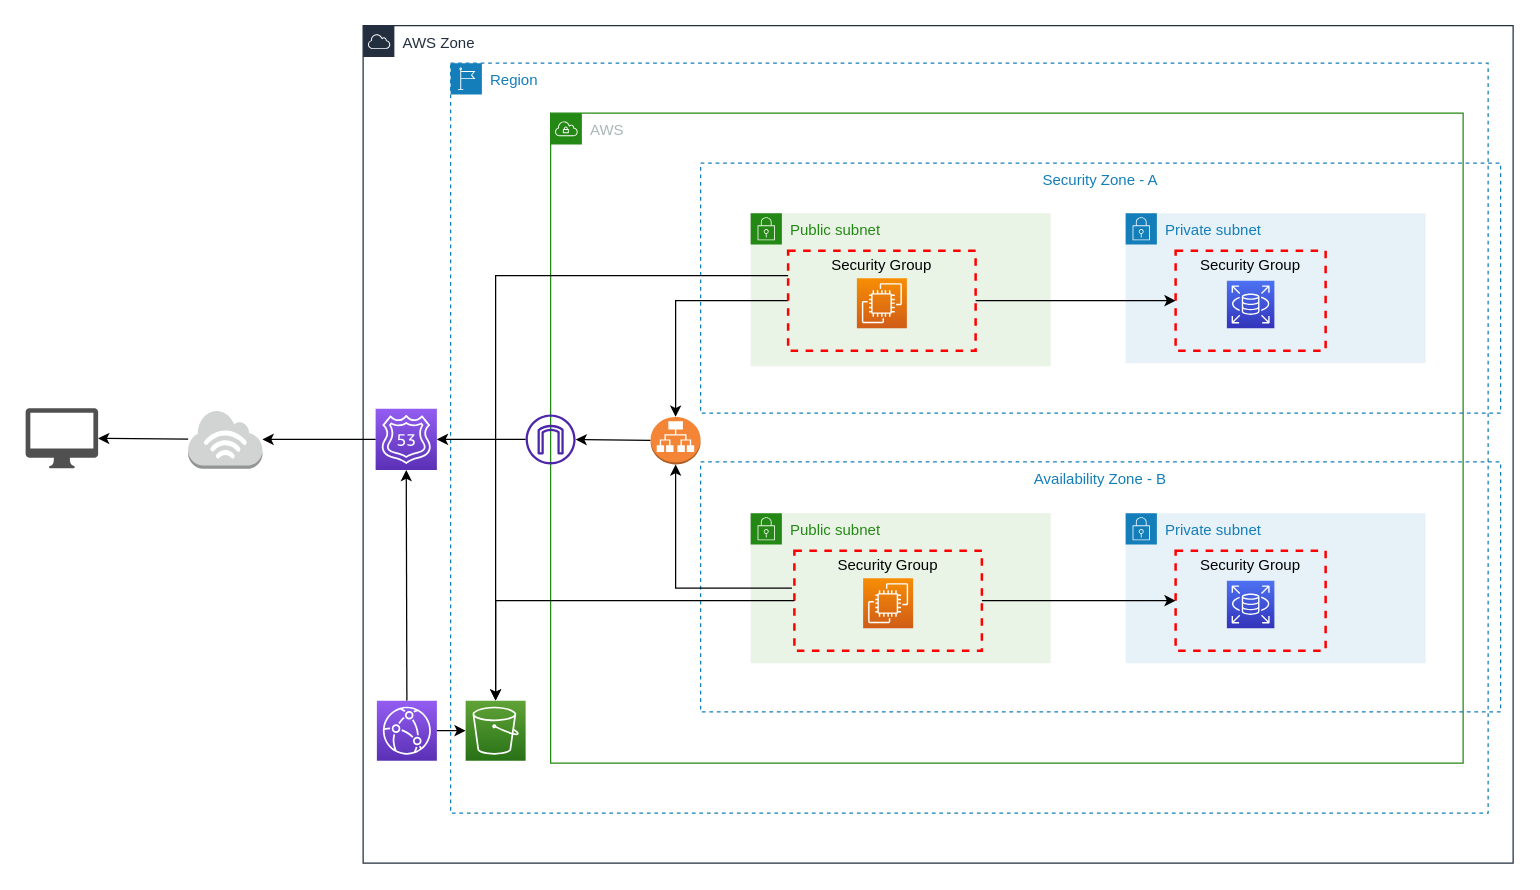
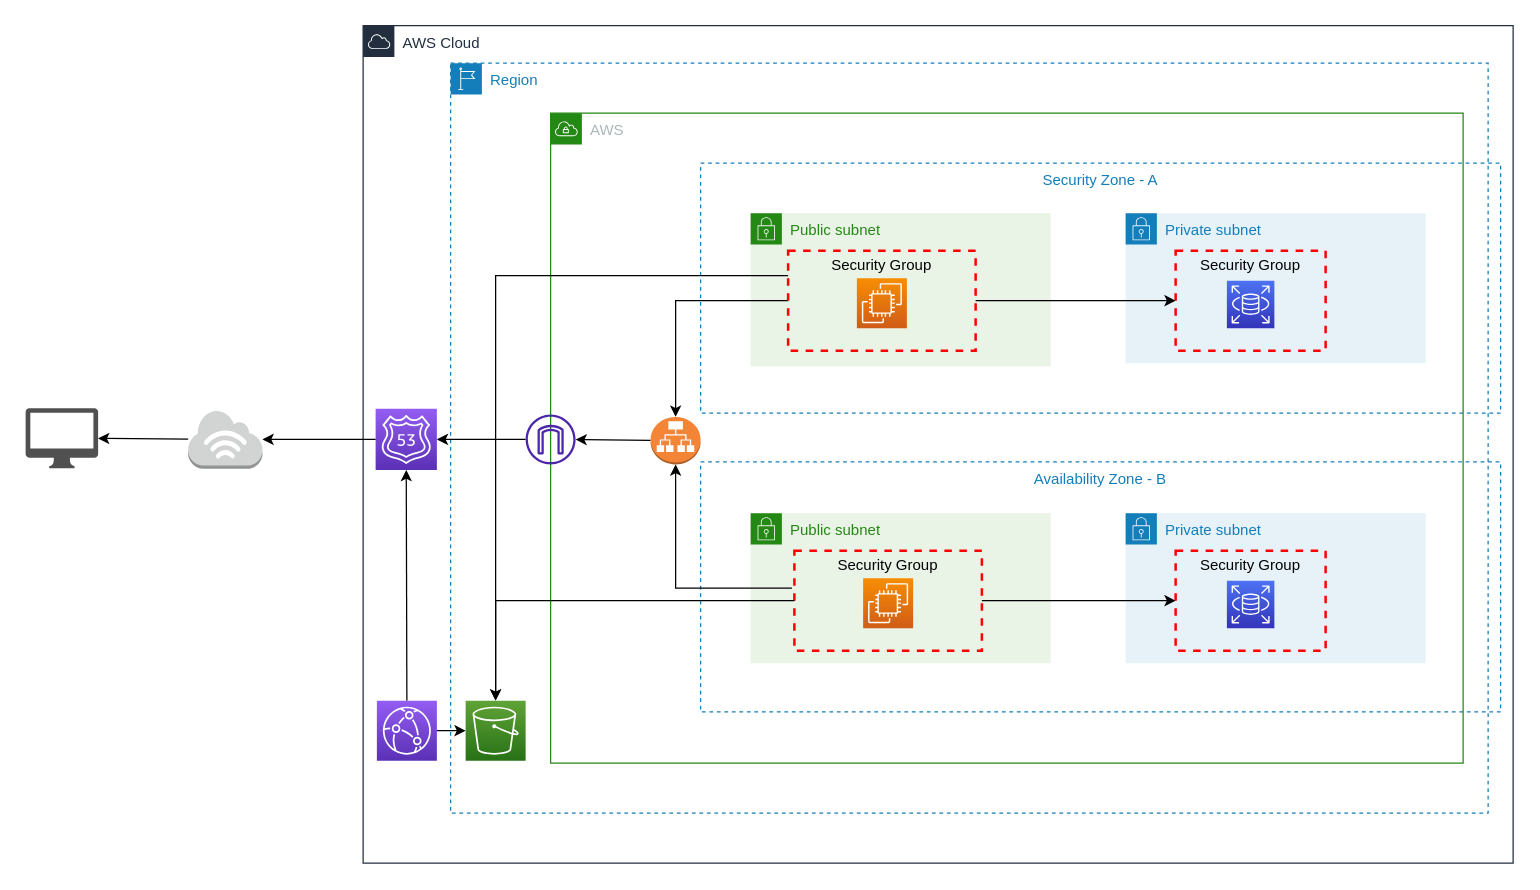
node "AWS Zone": label "AWS Zone" -> "AWS Cloud"
